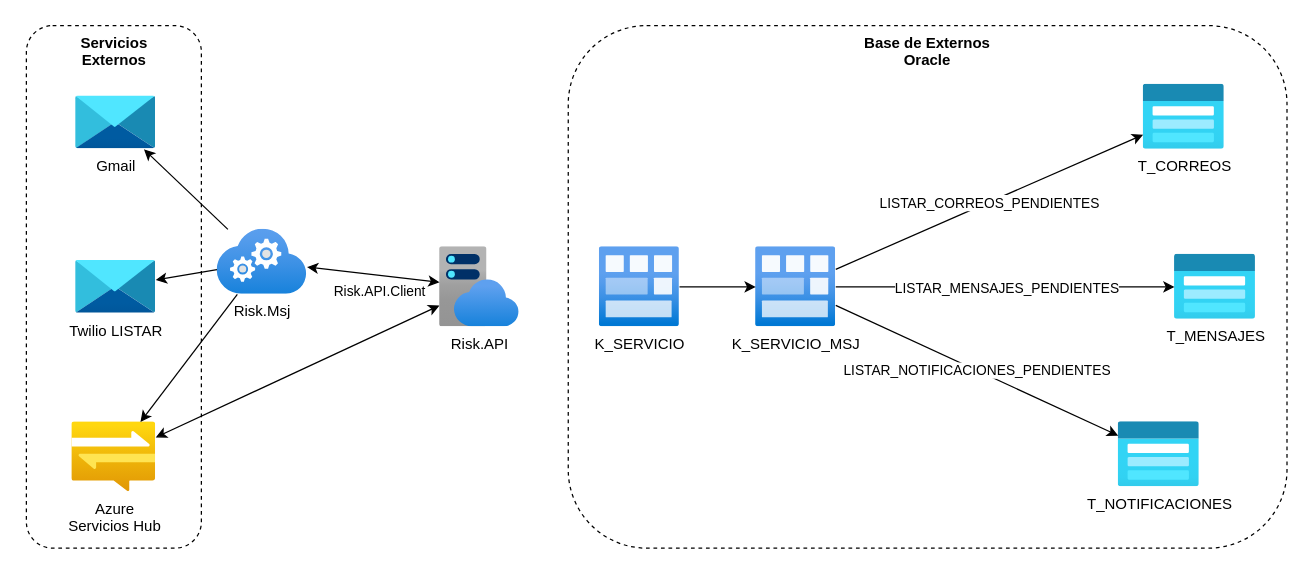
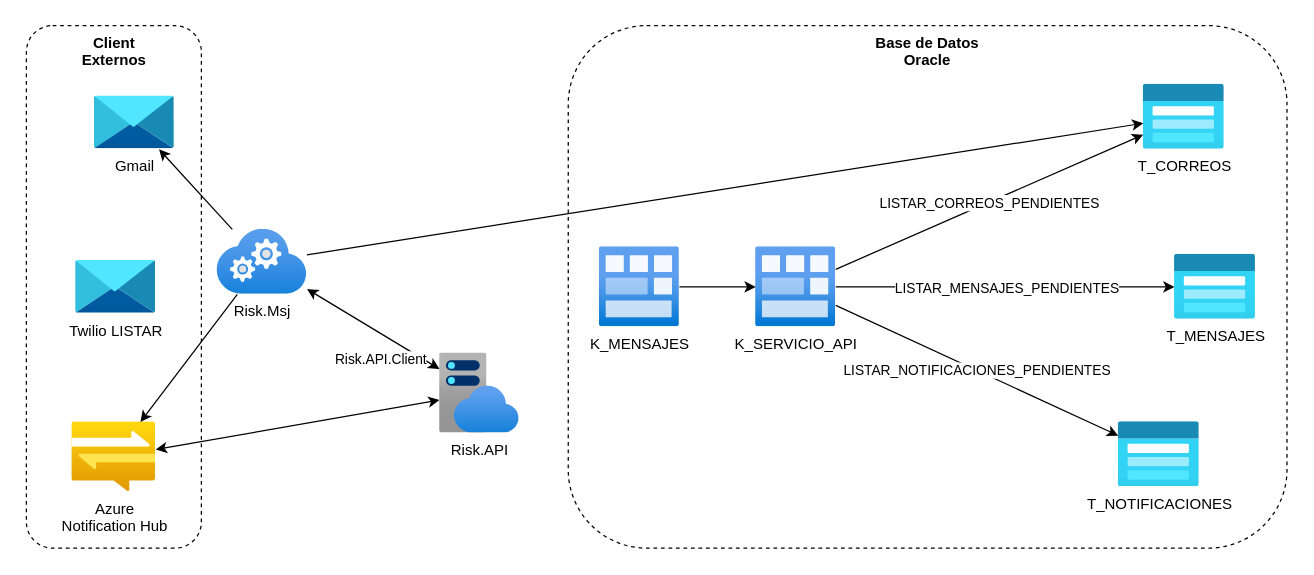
node "Servicios Externos": label "Servicios Externos" -> "Client Externos"
node "Base de Externos Oracle": label "Base de Externos Oracle" -> "Base de Datos Oracle"
node "Gmail": moved (116, 123) -> (134, 123)
edge "Risk.Msj" -> "Twilio LISTAR": now "Risk.Msj" -> "T_CORREOS"
node "Risk.API": moved (479, 287) -> (479, 393)
node "K_SERVICIO": label "K_SERVICIO" -> "K_MENSAJES"
node "K_SERVICIO_MSJ": label "K_SERVICIO_MSJ" -> "K_SERVICIO_API"
node "Azure Servicios Hub": label "Azure Servicios Hub" -> "Azure Notification Hub"
